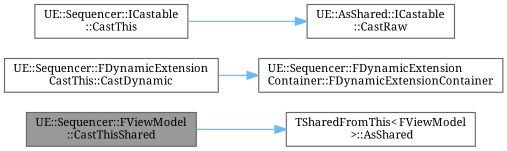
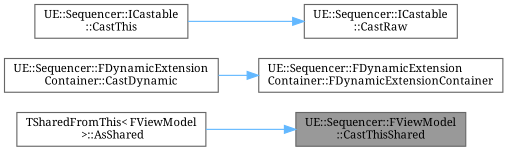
node "UE::AsShared::ICastable ::CastRaw": label "UE::AsShared::ICastable ::CastRaw" -> "UE::Sequencer::ICastable ::CastRaw"
node "UE::Sequencer::FDynamicExtension CastThis::CastDynamic": label "UE::Sequencer::FDynamicExtension CastThis::CastDynamic" -> "UE::Sequencer::FDynamicExtension Container::CastDynamic"
edge "UE::Sequencer::FViewModel ::CastThisShared" -> "TSharedFromThis< FViewModel >::AsShared": reversed
